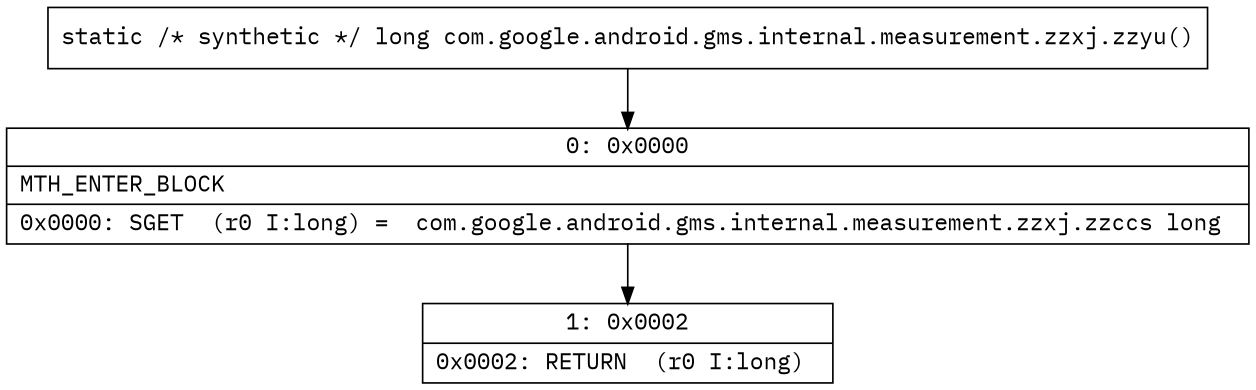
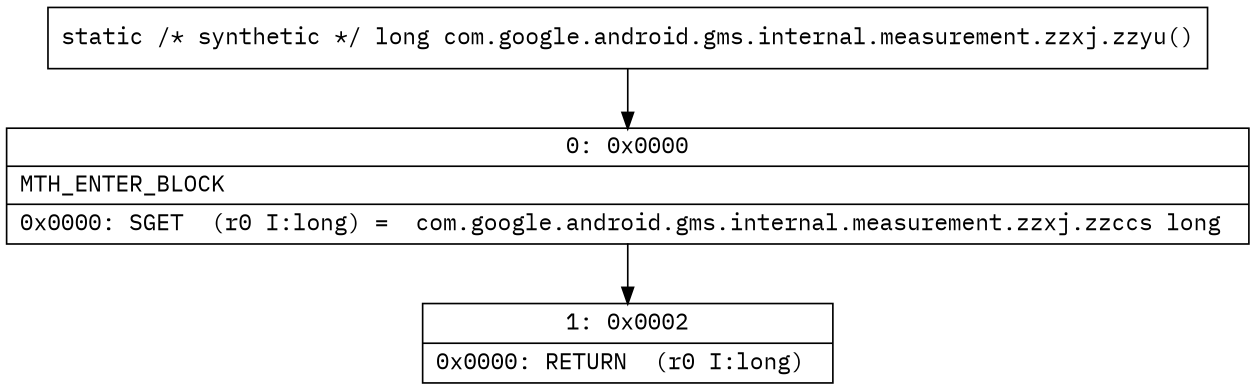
node "1: 0x0002": text "0x0002: RETURN  (r0 I:long)" -> "0x0000: RETURN  (r0 I:long)"
